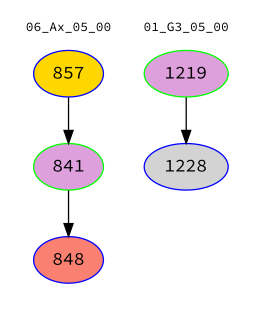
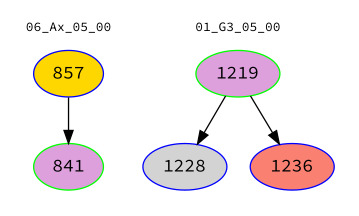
node "1236": added
node "848": removed
